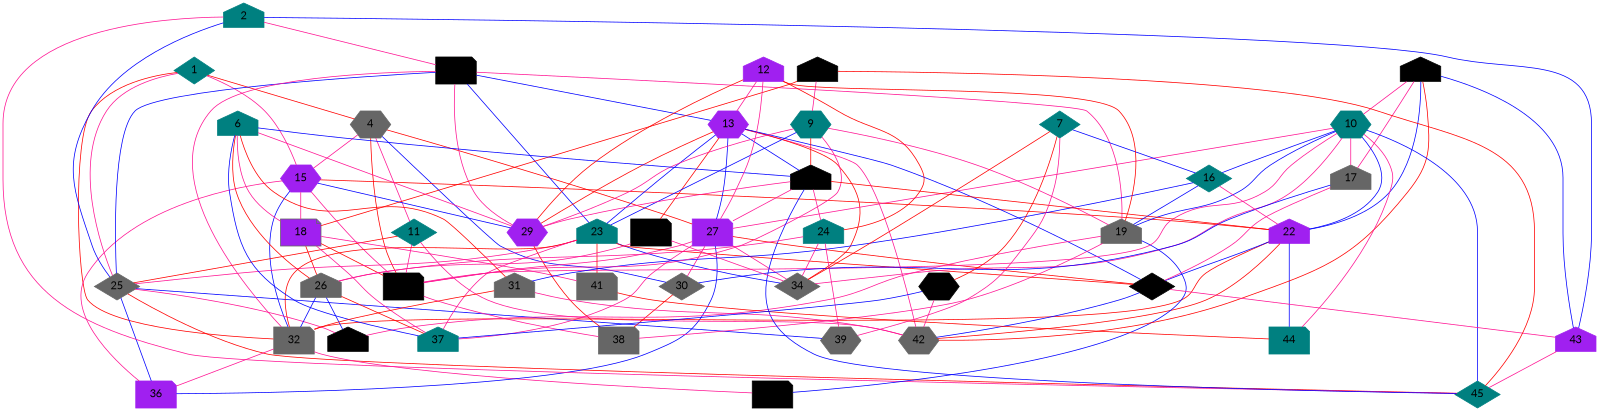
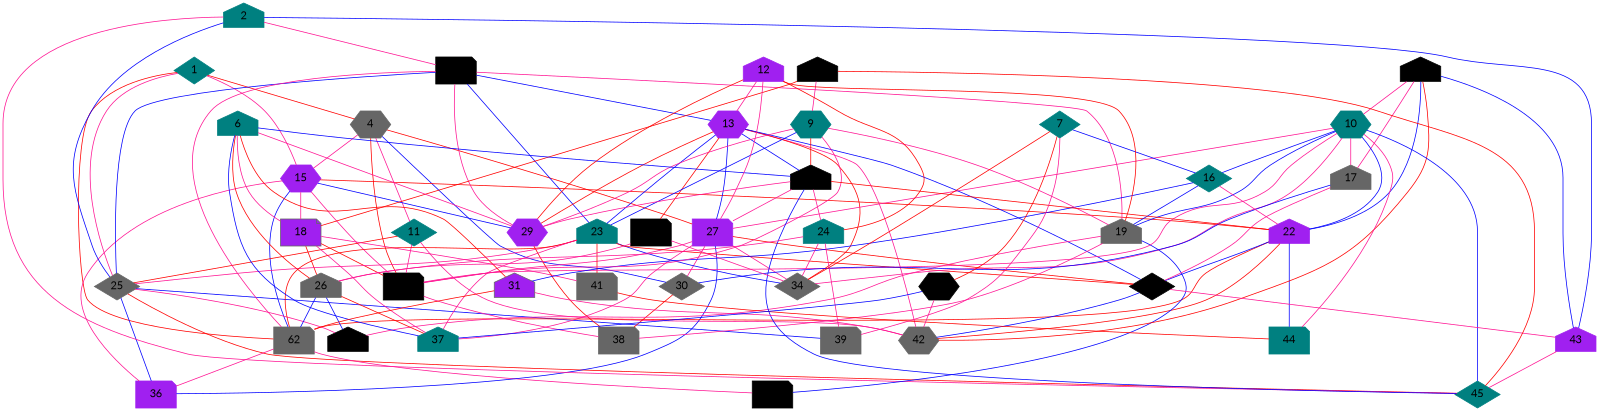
node "31": fillcolor gray40 -> purple
node "32": label "32" -> "62"
node "39": shape hexagon -> note
